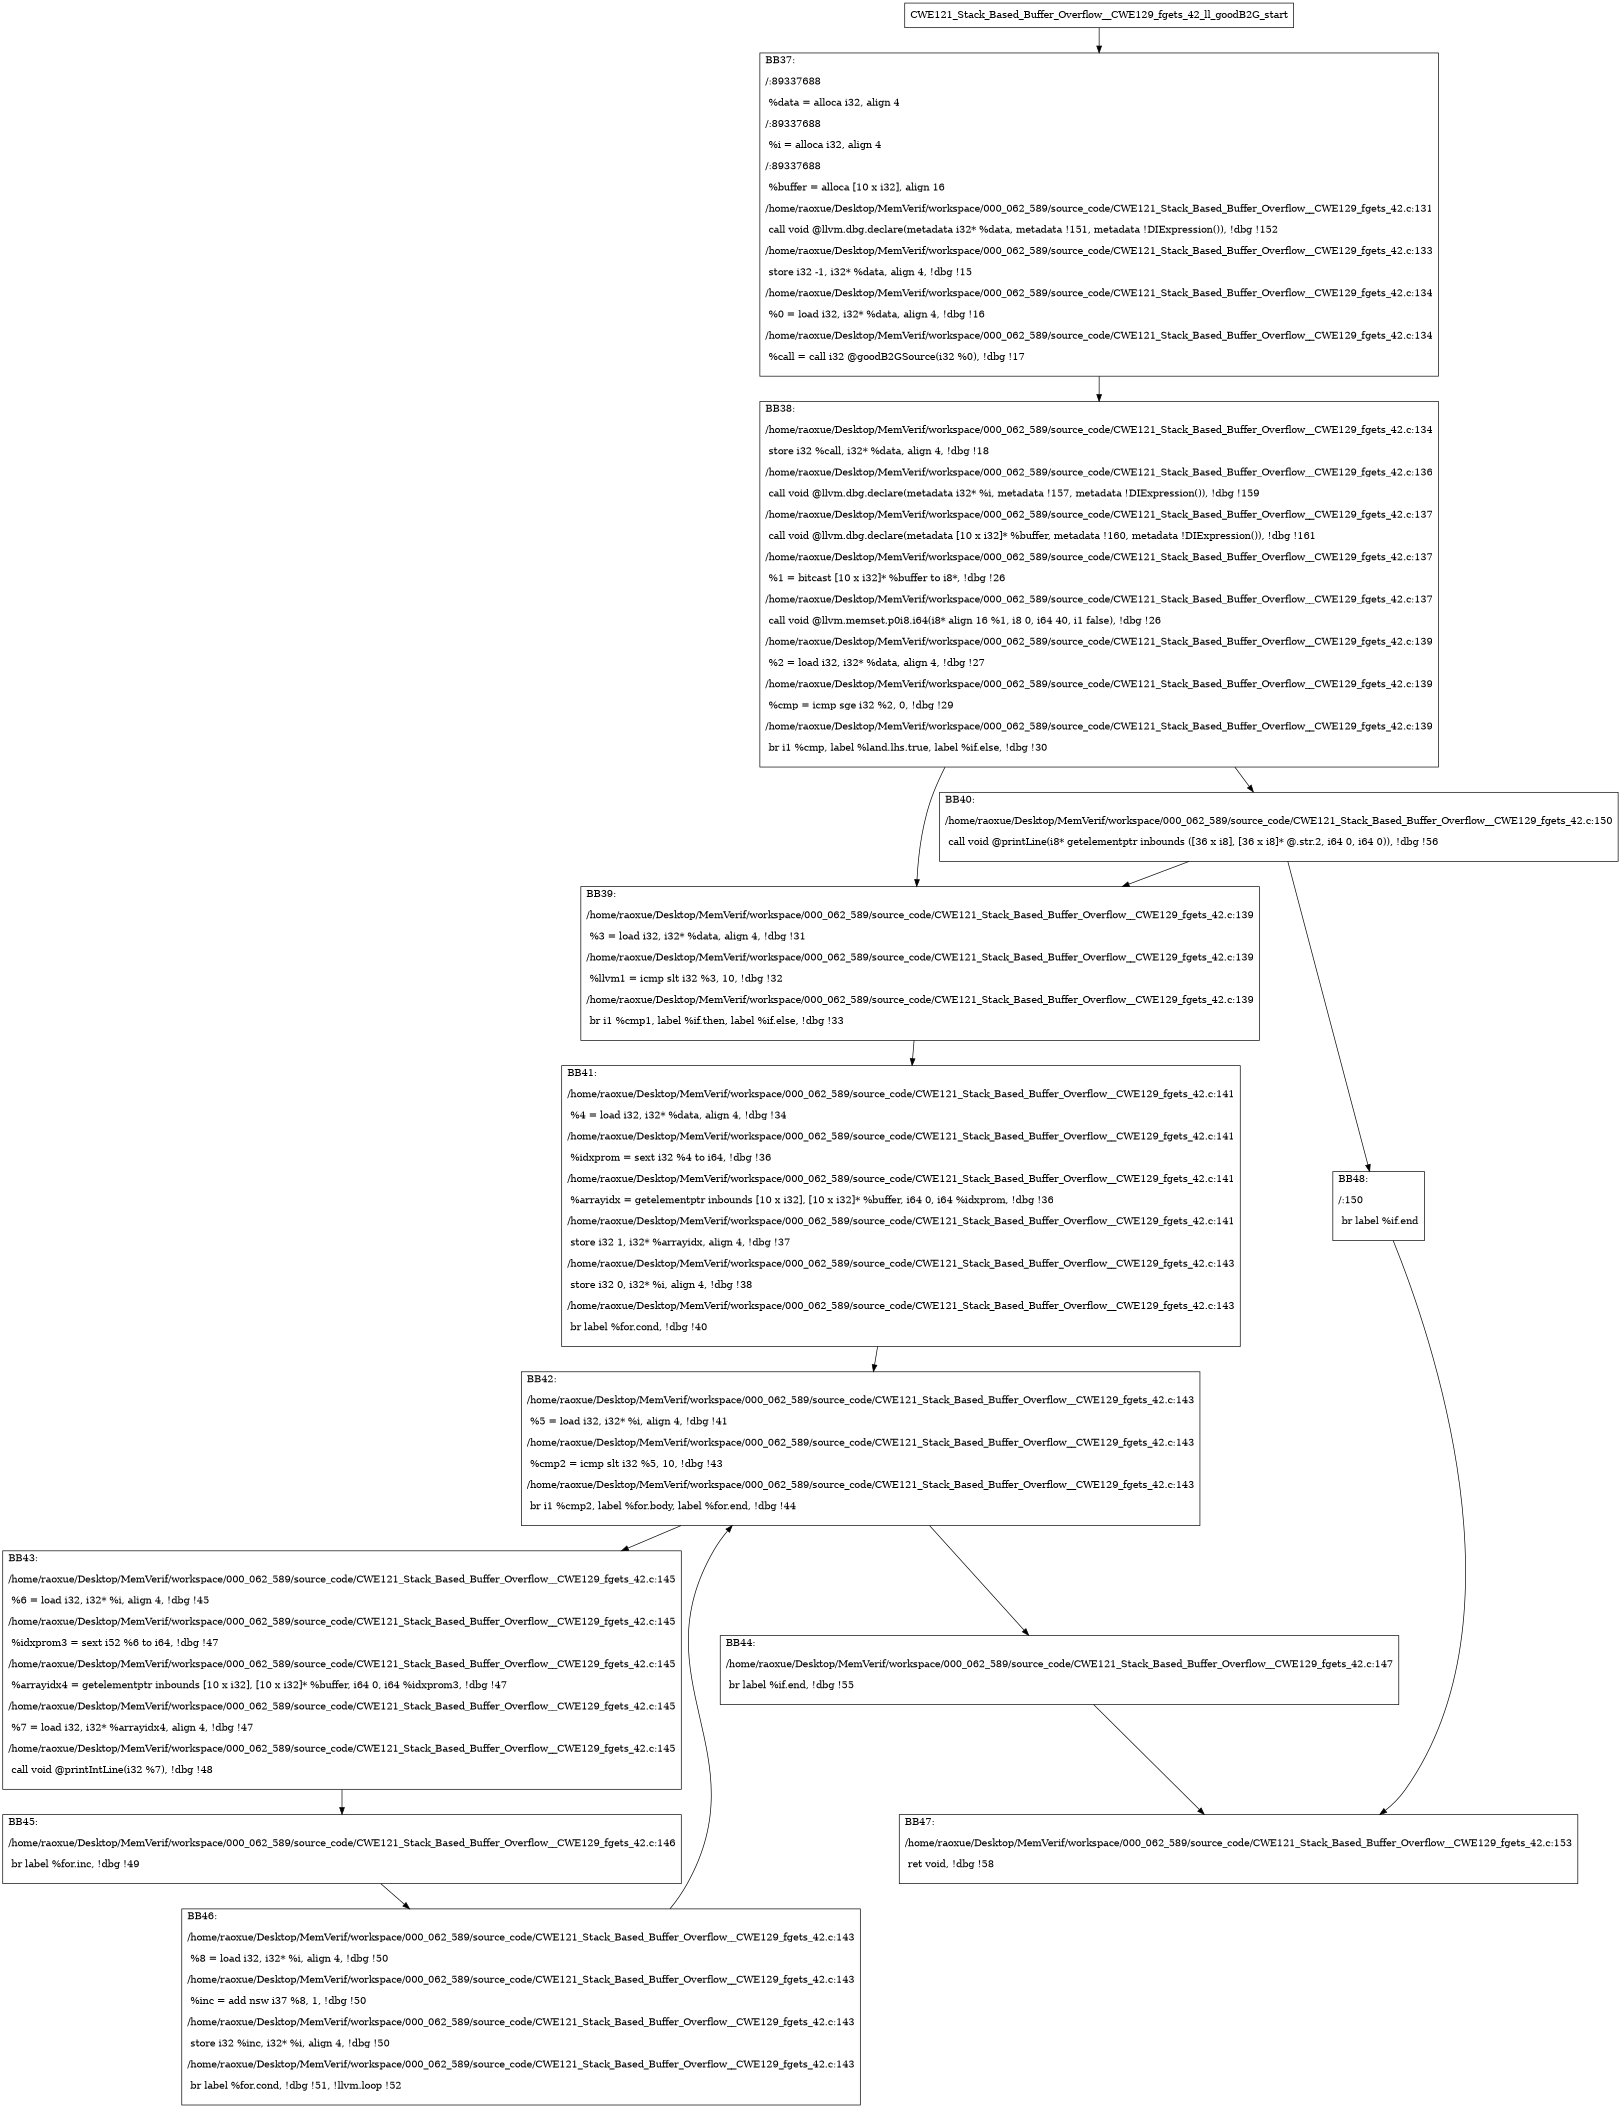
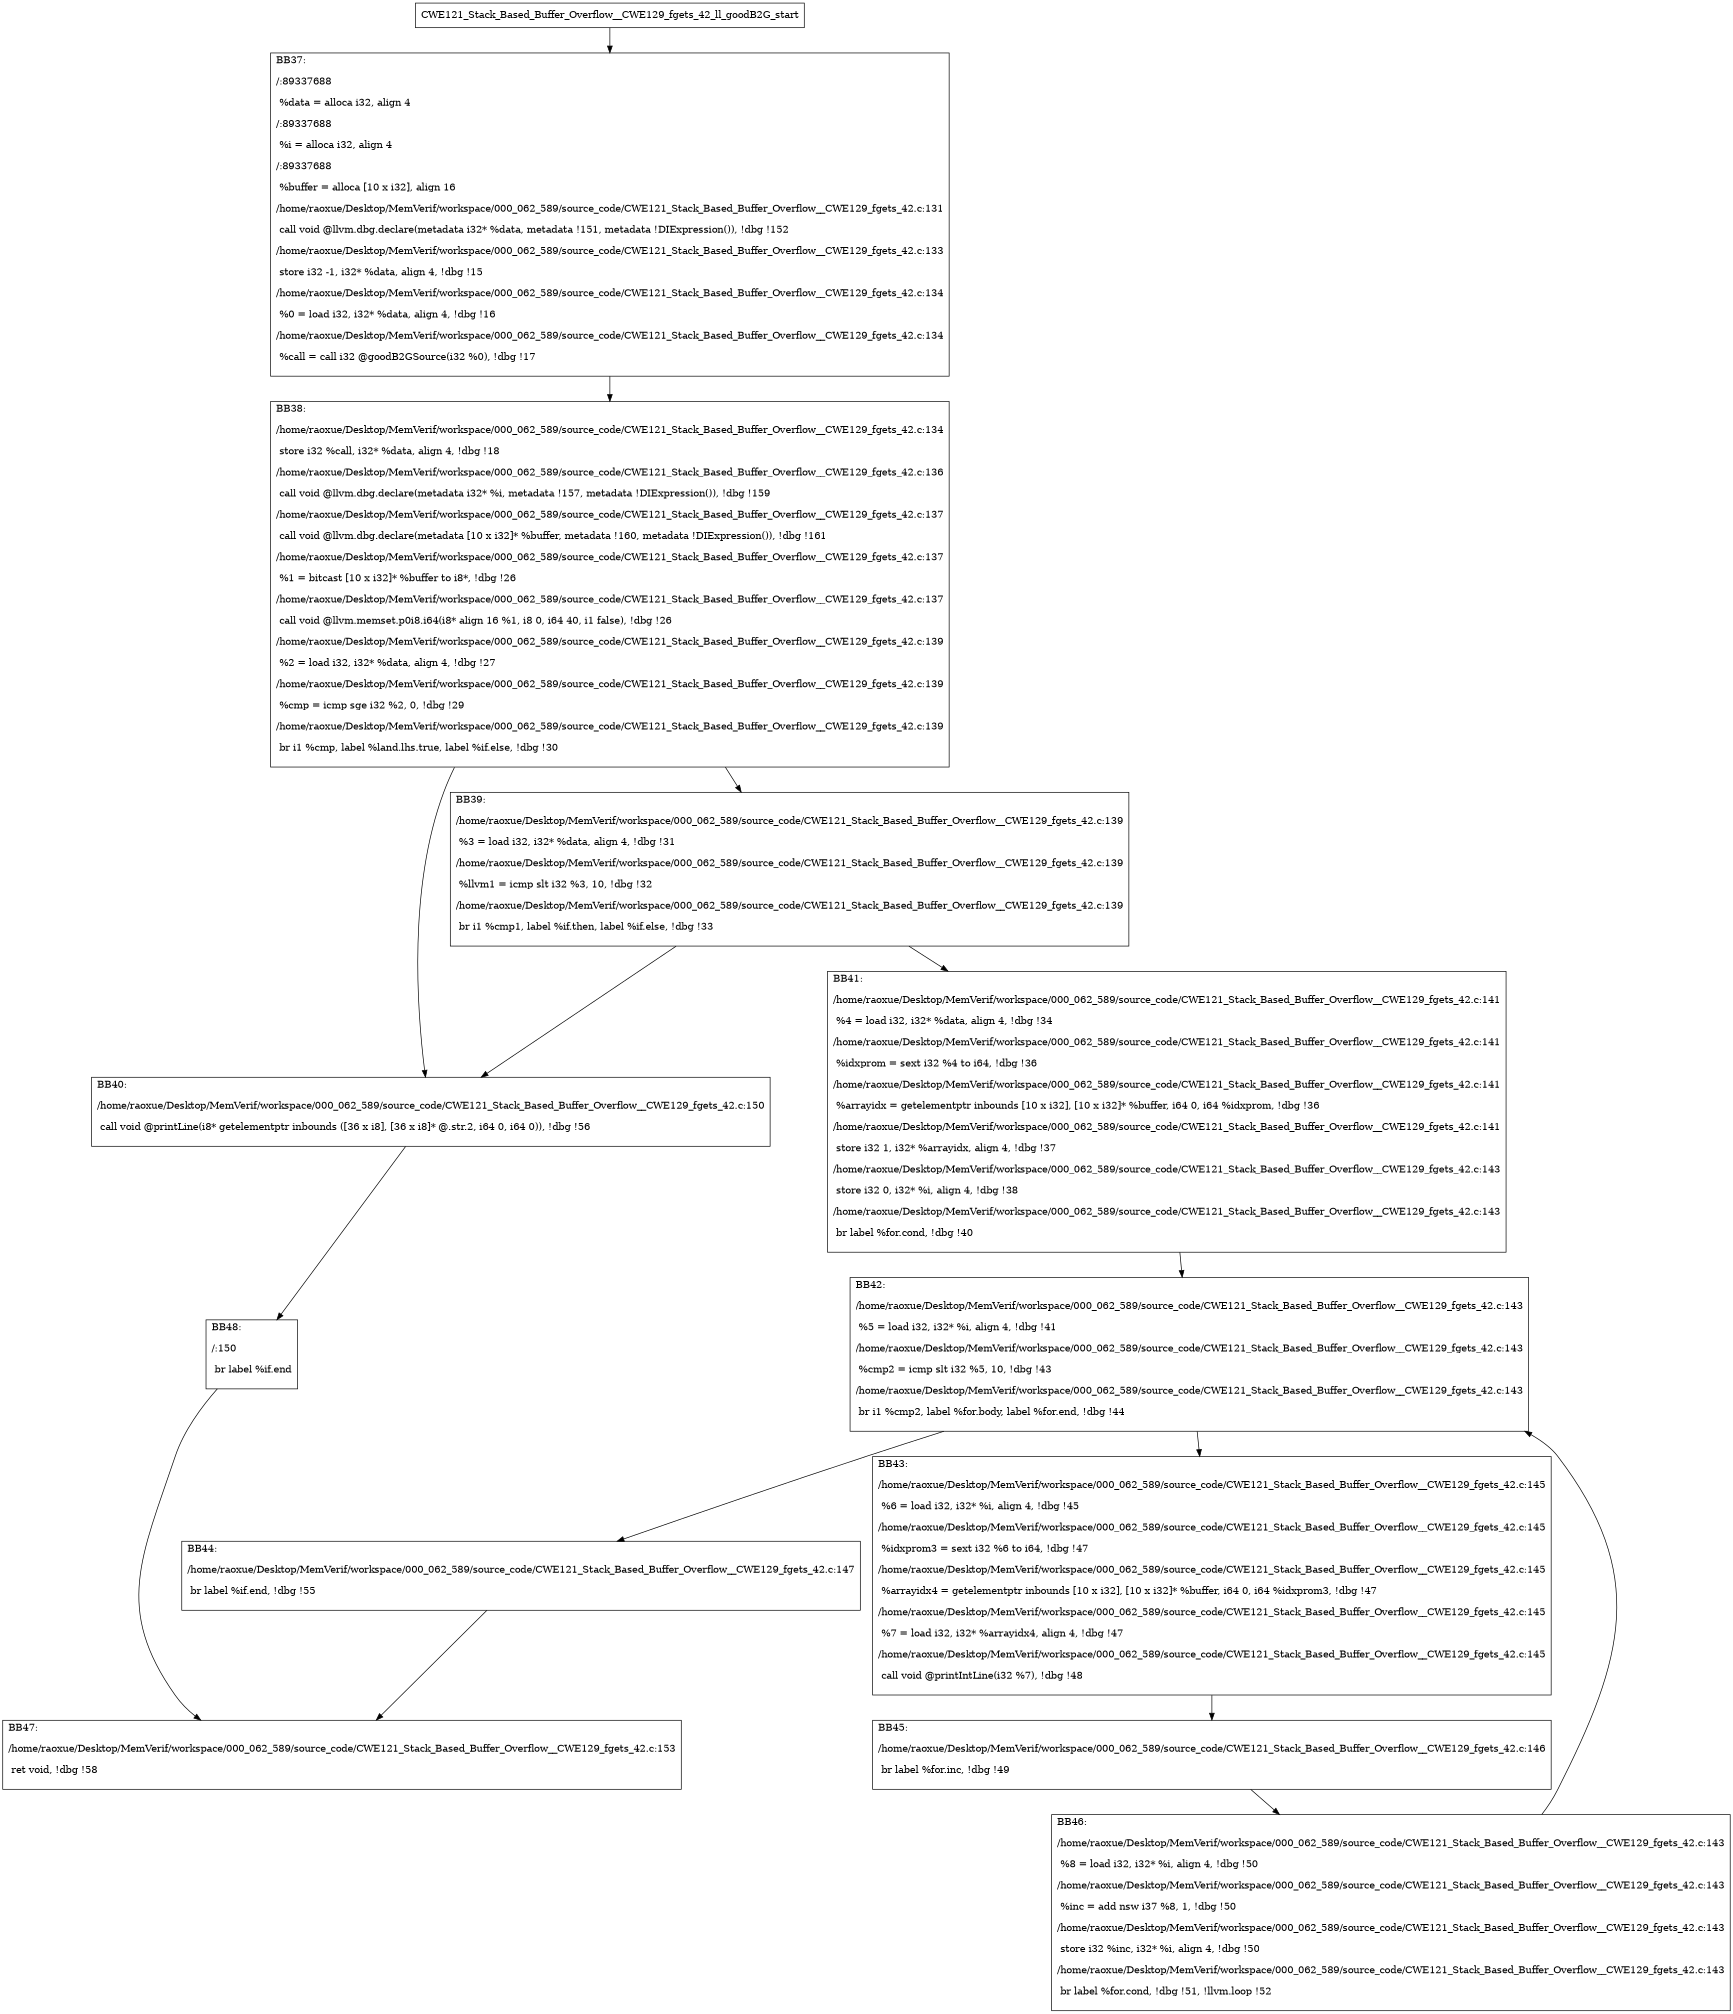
edge "BB40:" -> "BB39:": reversed
node "BB43:": text "%idxprom3 = sext i52 %6 to i64, !dbg !47" -> "%idxprom3 = sext i32 %6 to i64, !dbg !47"
